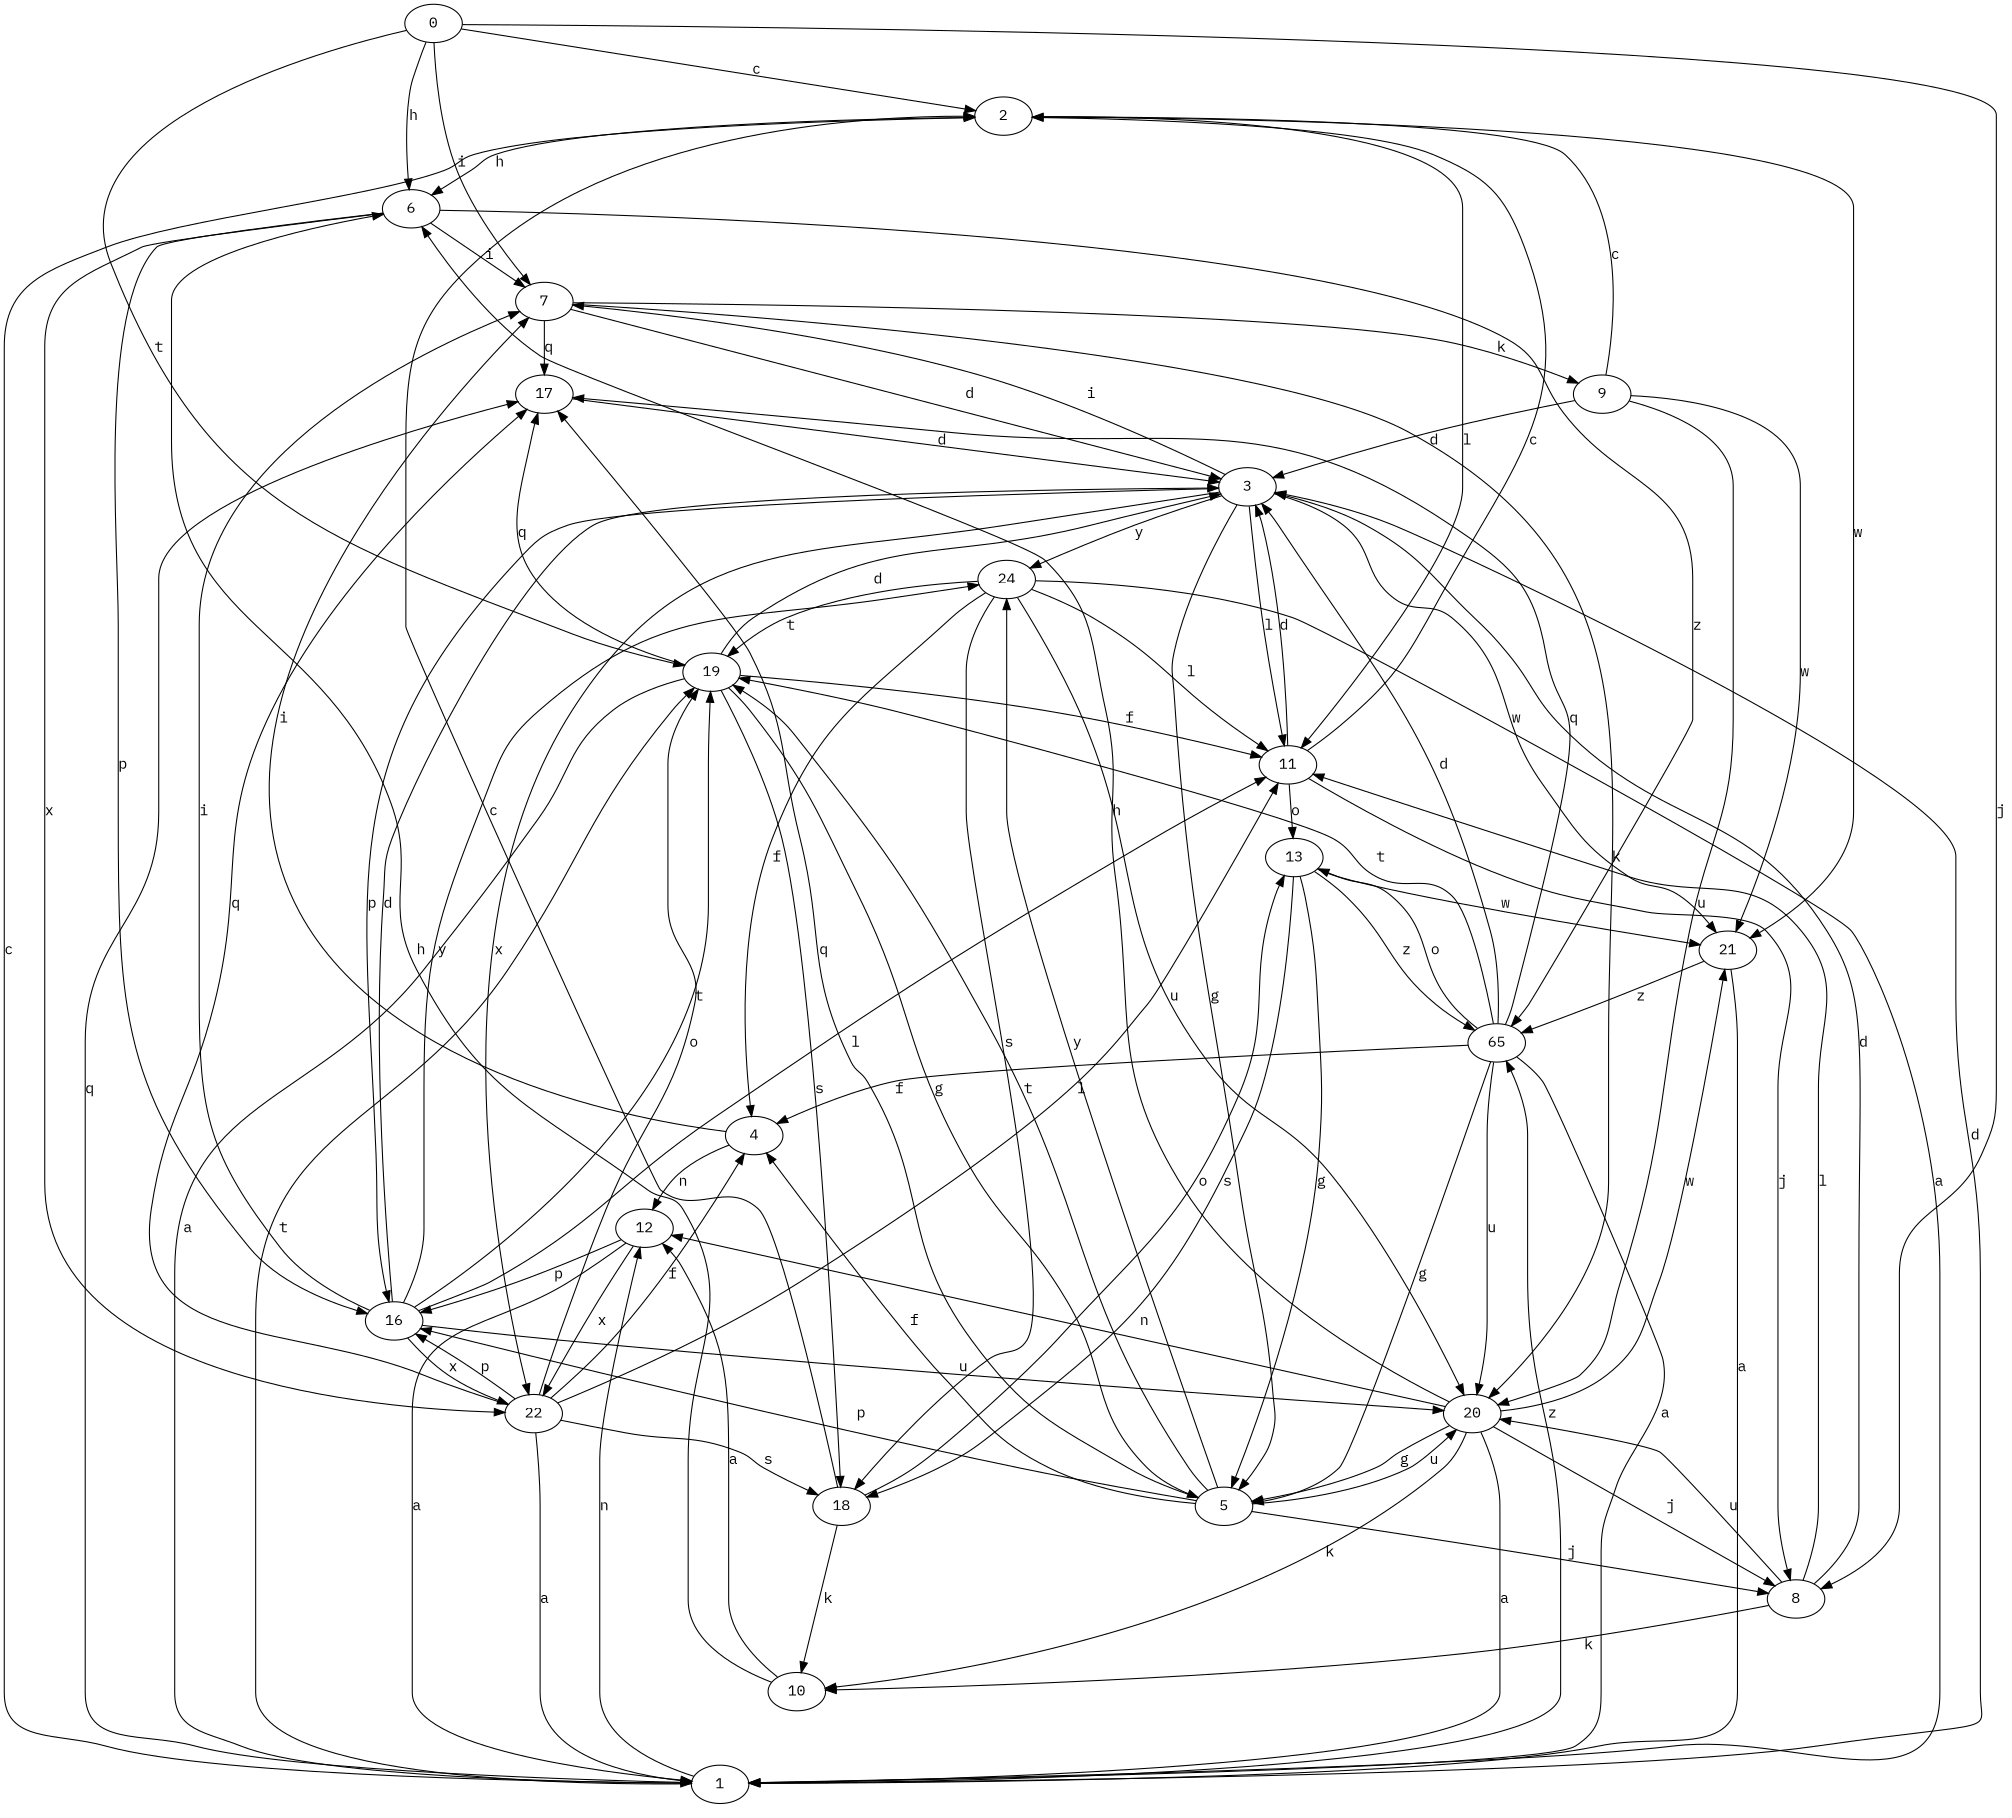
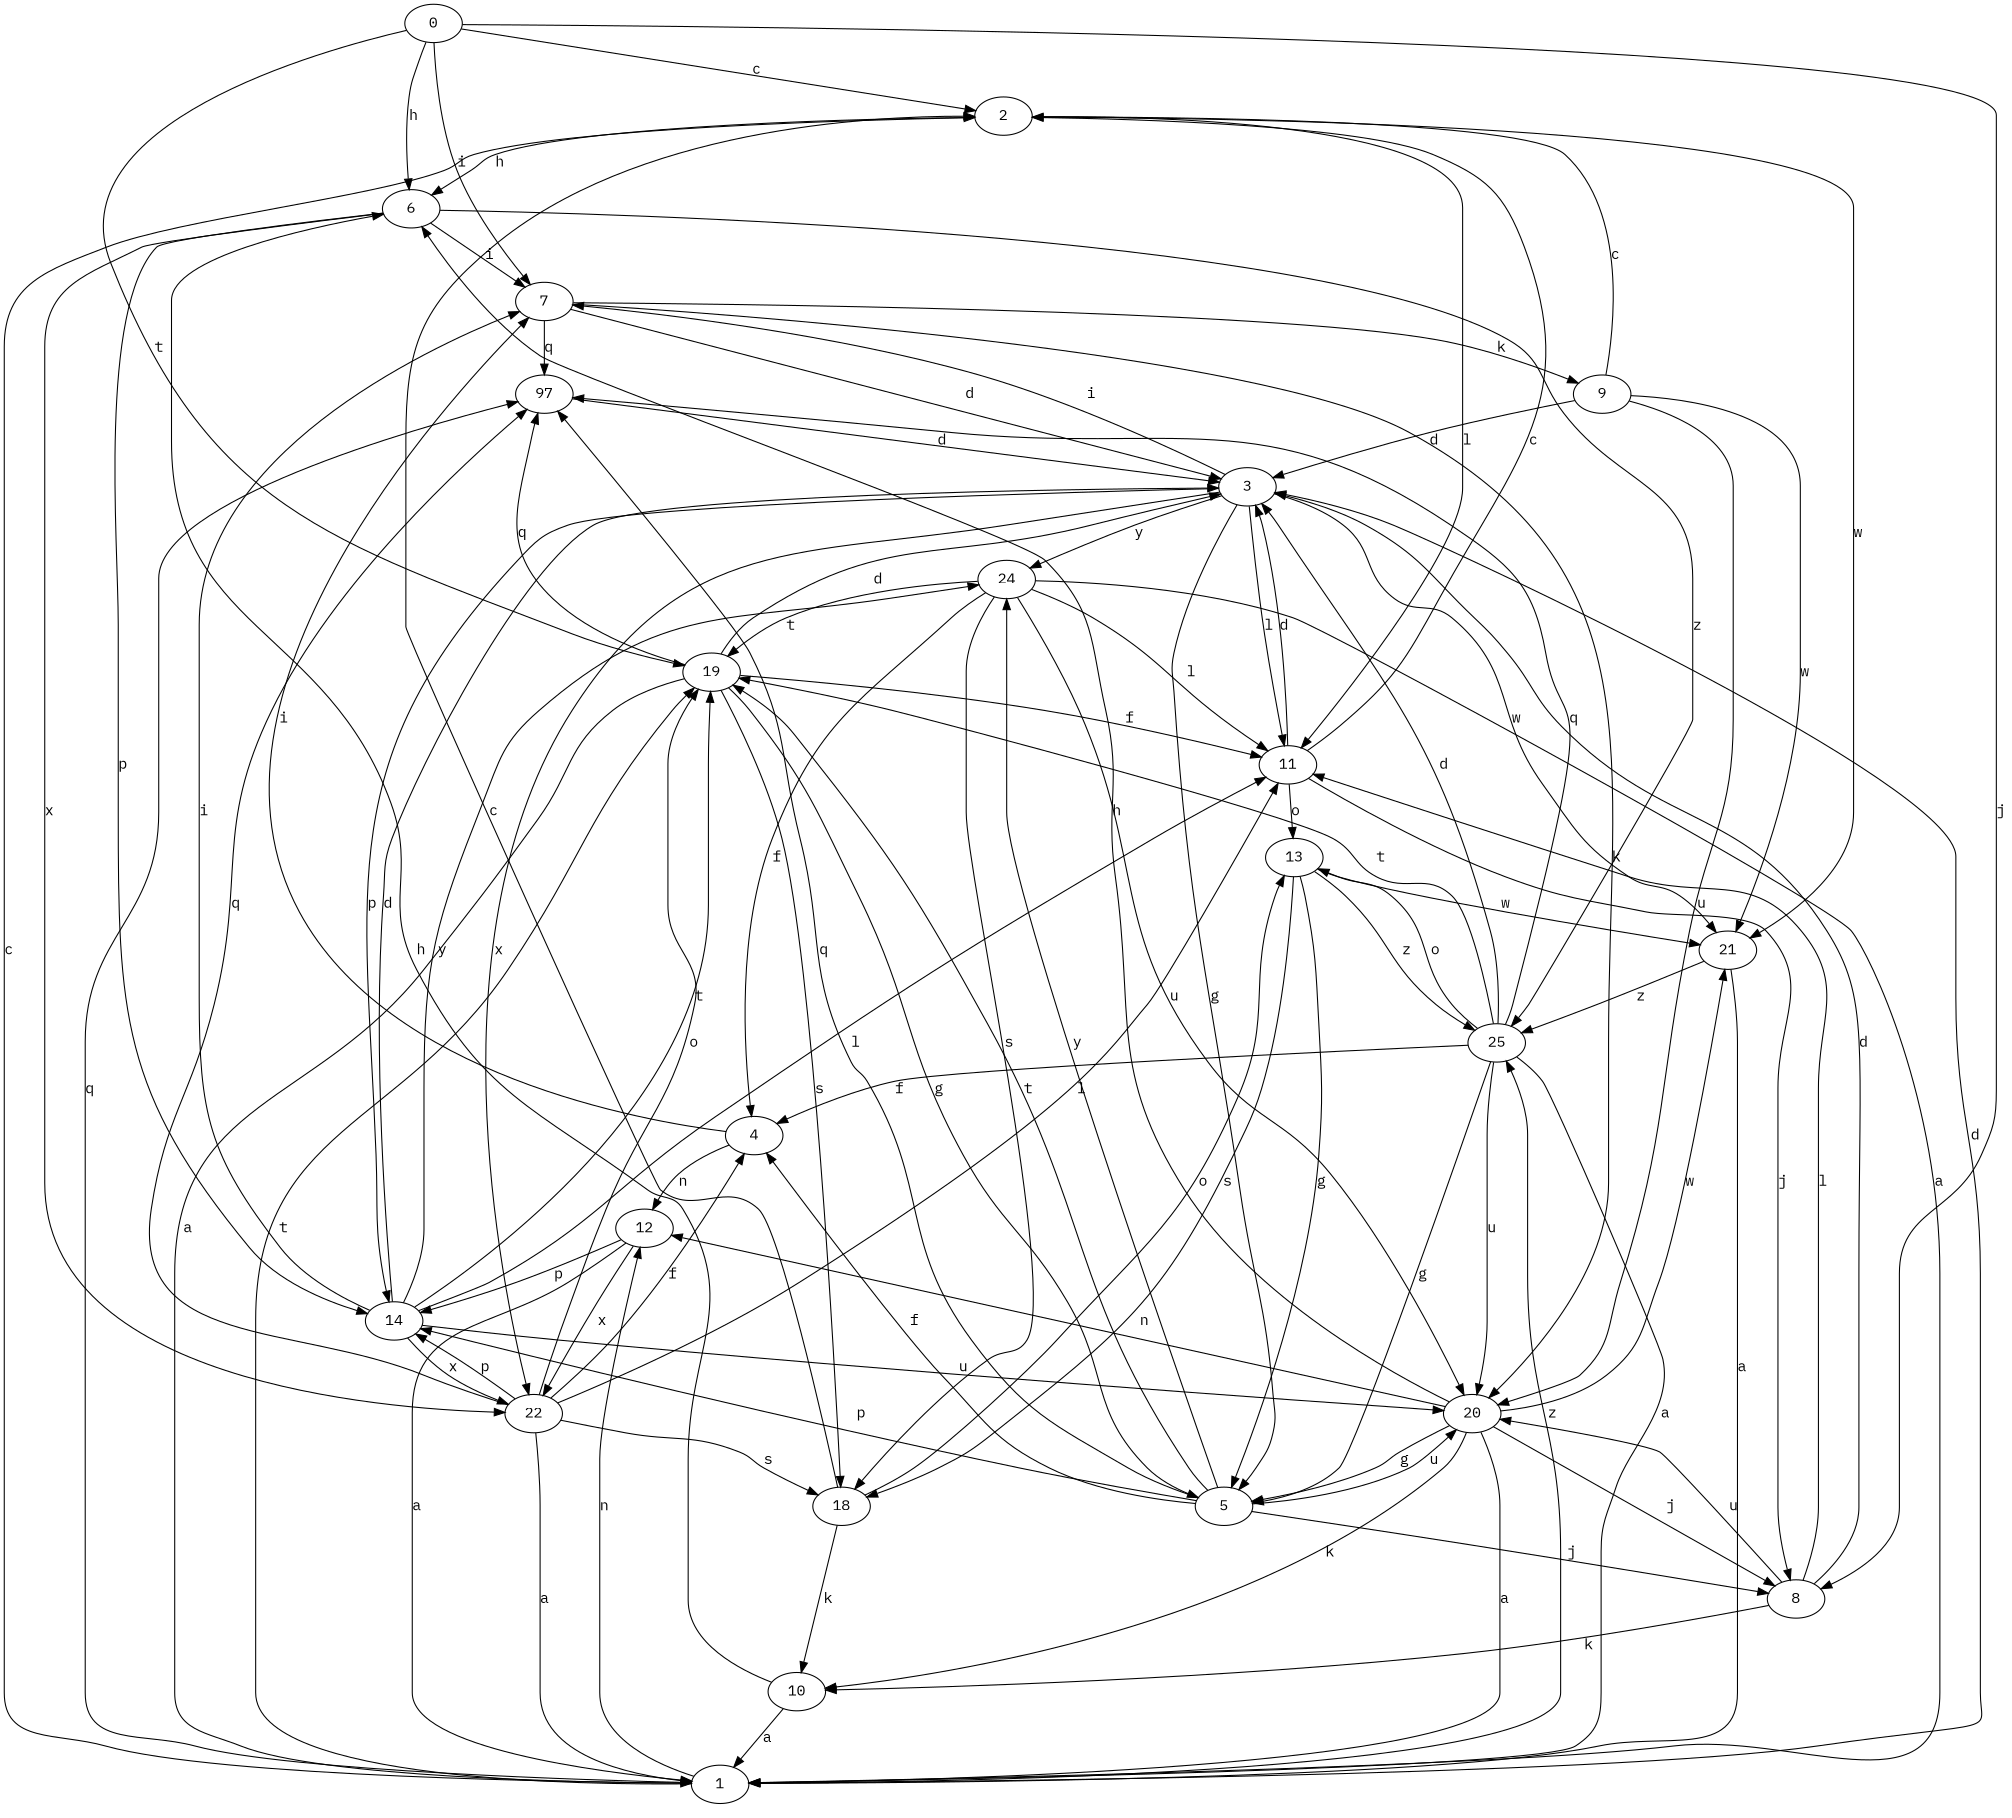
node "17": label "17" -> "97"
node "65": label "65" -> "25"
node "16": label "16" -> "14"
edge "10" -> "12": now "10" -> "1"
